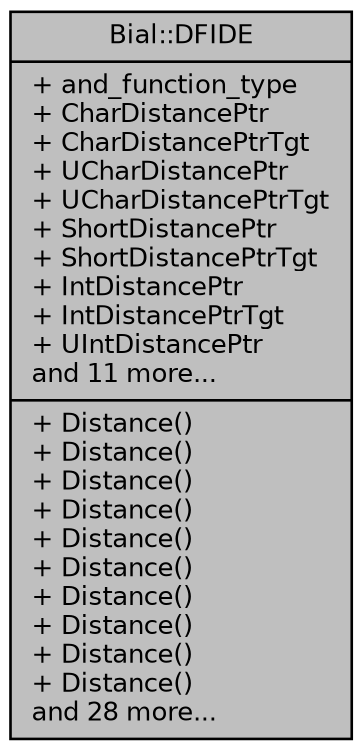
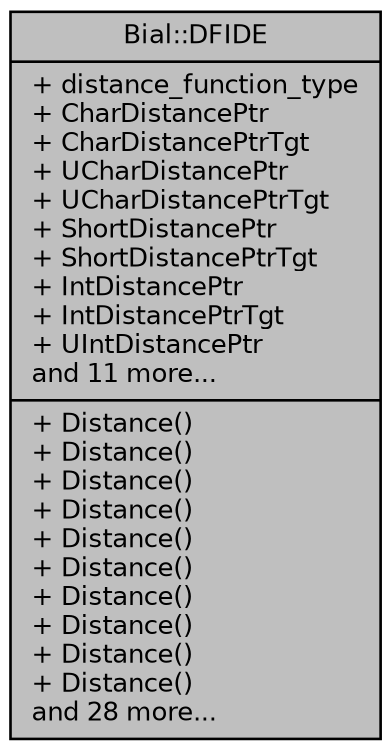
node "Bial::DFIDE": text "+ and_function_type" -> "+ distance_function_type"
